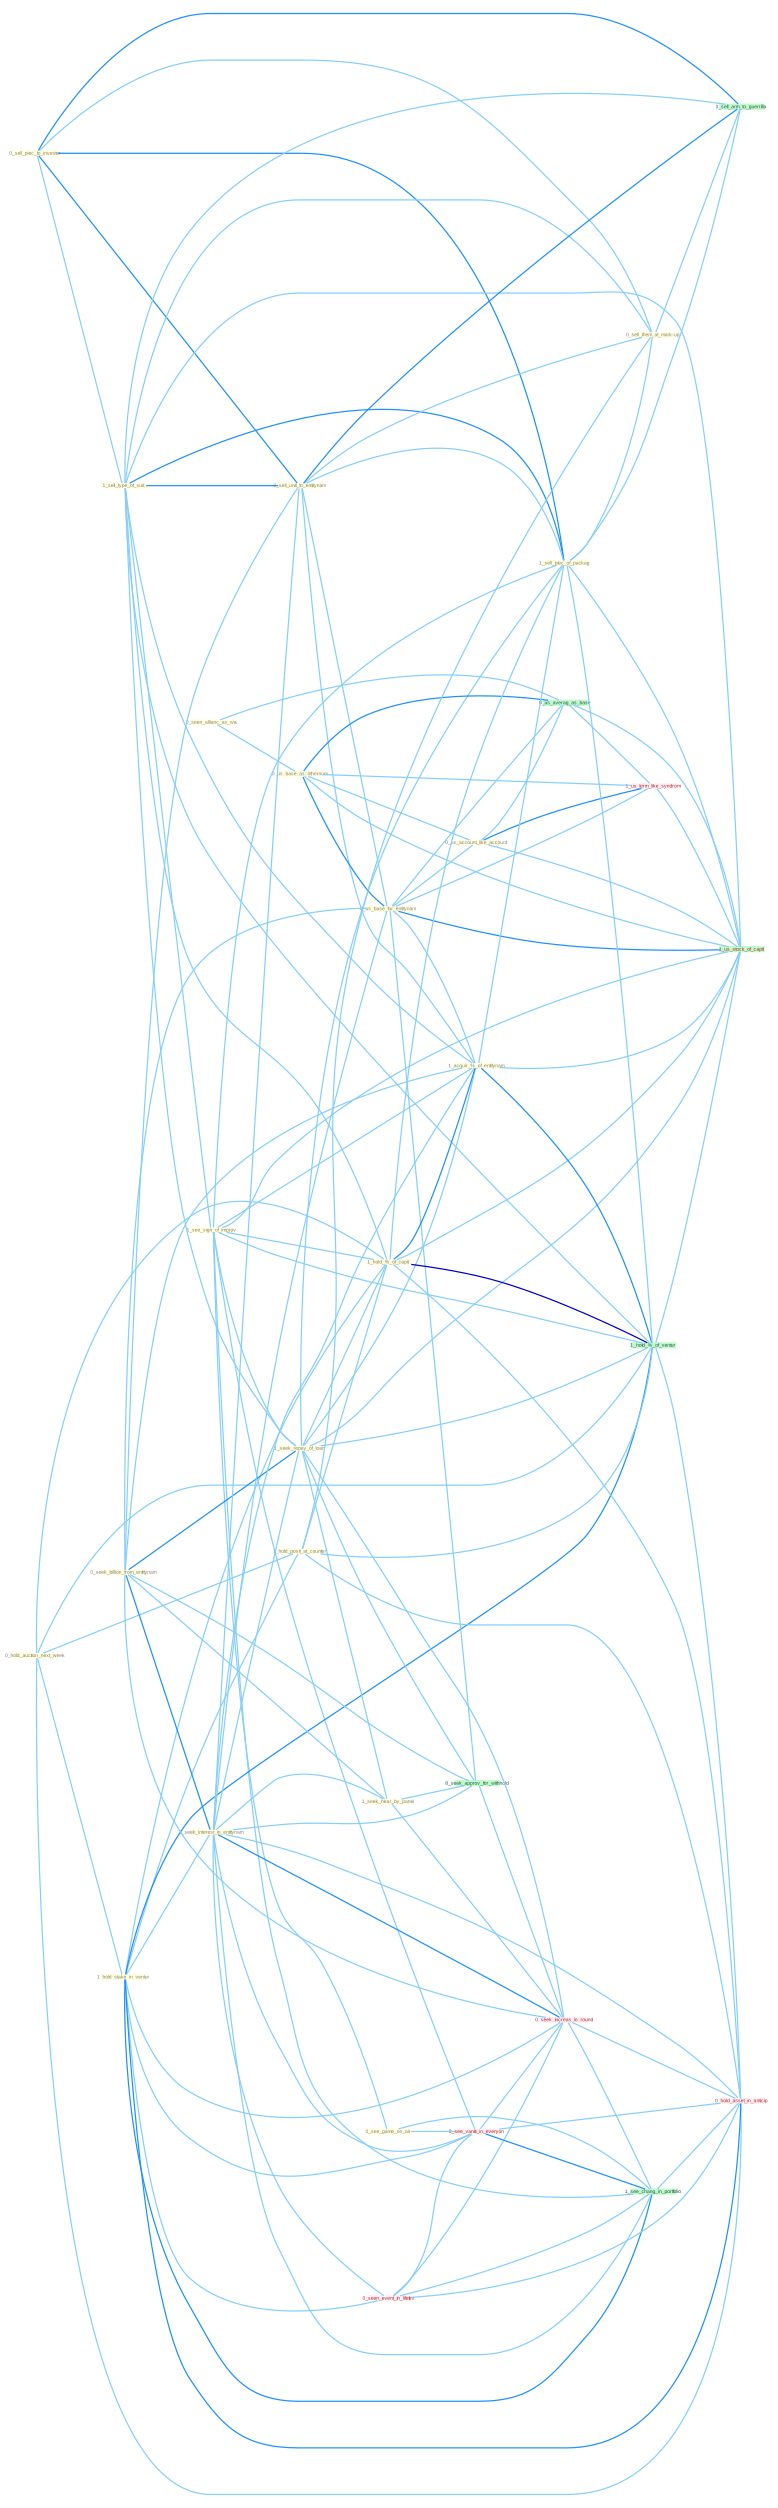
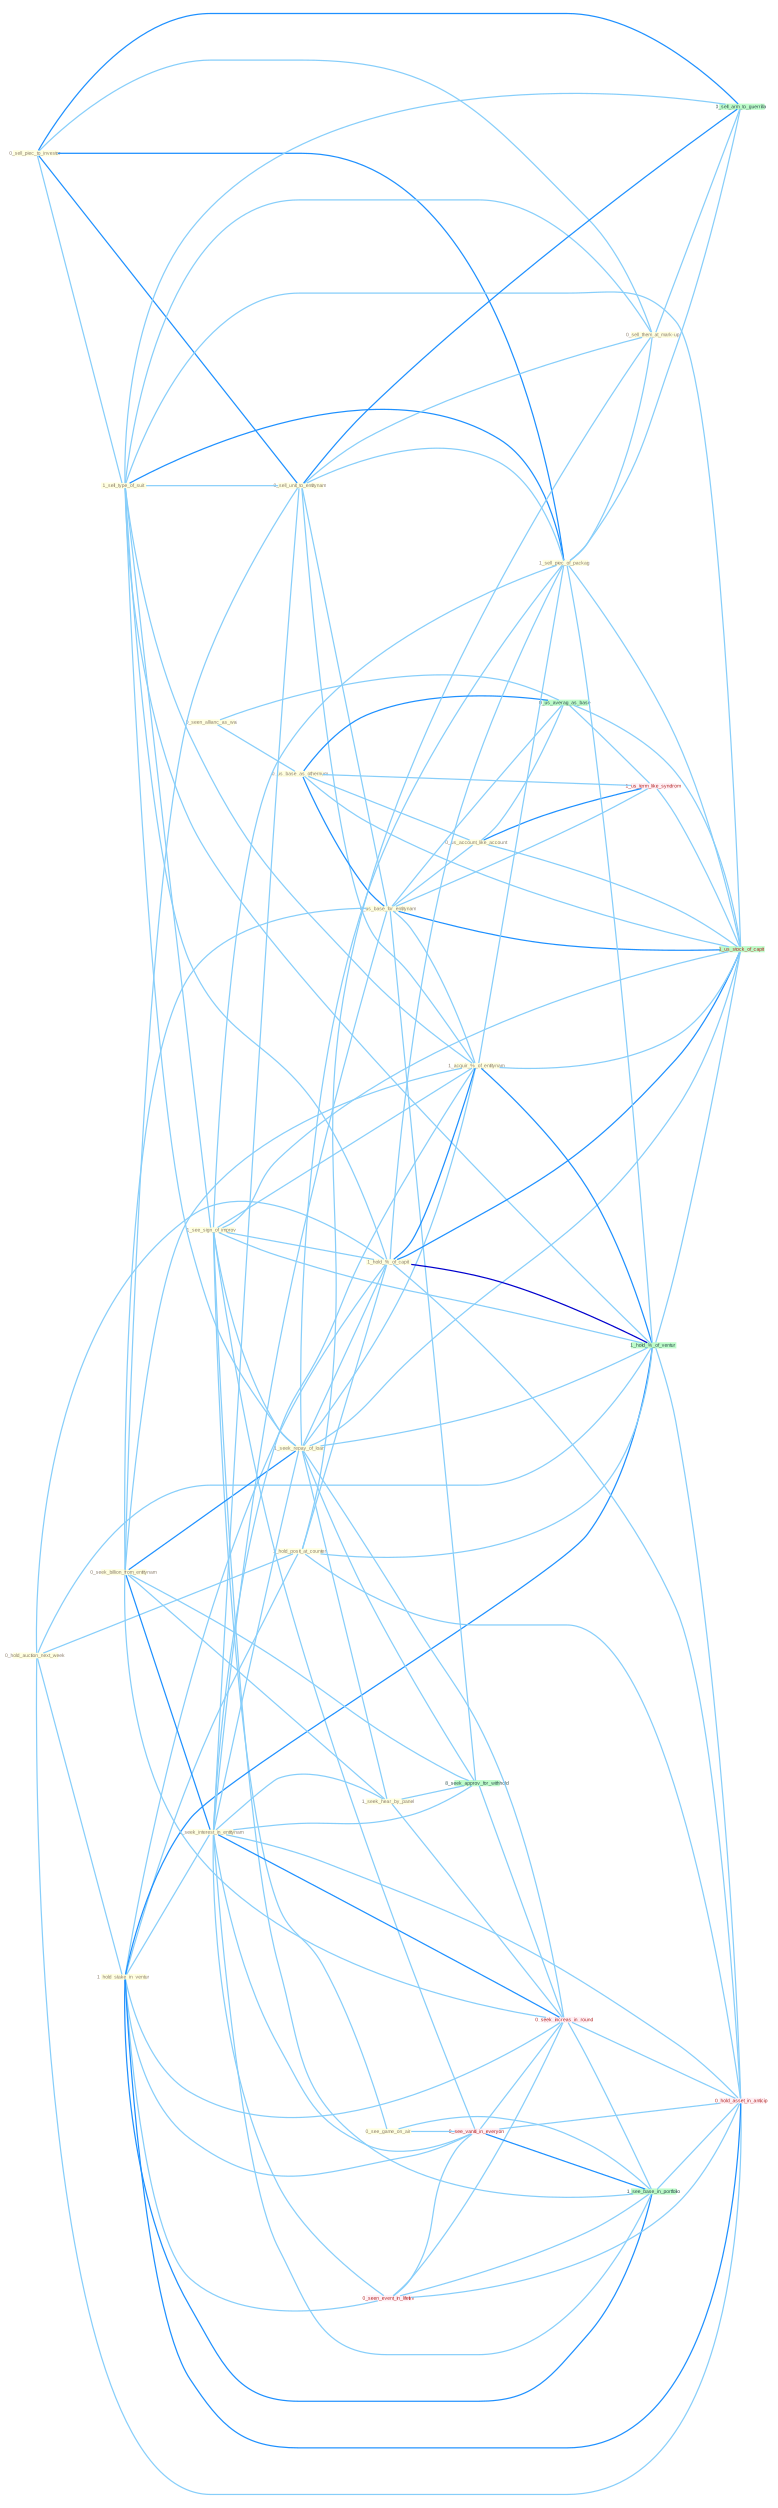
edge "1_sell_type_of_suit" -- "0_sell_unit_to_entitynam": color #1e90ff -> #87cefa
edge "1_us_stock_of_capit" -- "1_hold_%_of_capit": color #87cefa -> #1e90ff
node "1_see_chang_in_portfolio": label "1_see_chang_in_portfolio" -> "1_see_base_in_portfolio"
